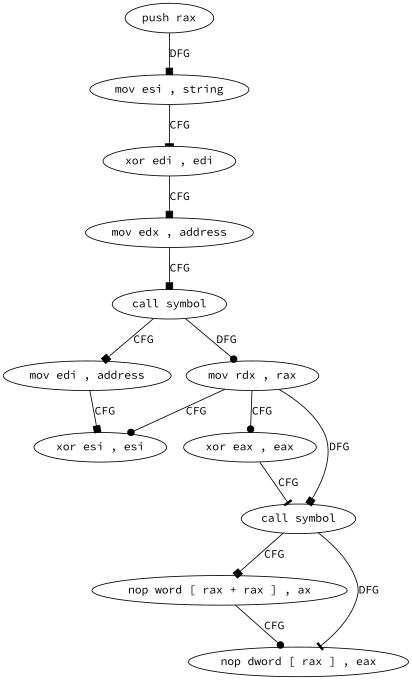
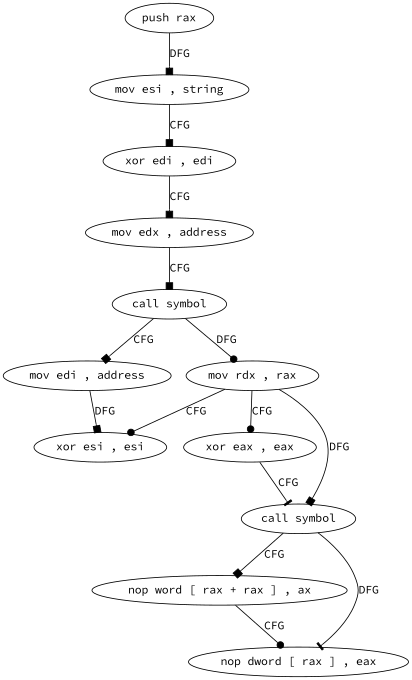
edge "mov esi , string" -> "xor edi , edi": arrowhead tee -> box
edge "mov edi , address" -> "xor esi , esi": label "CFG" -> "DFG"
